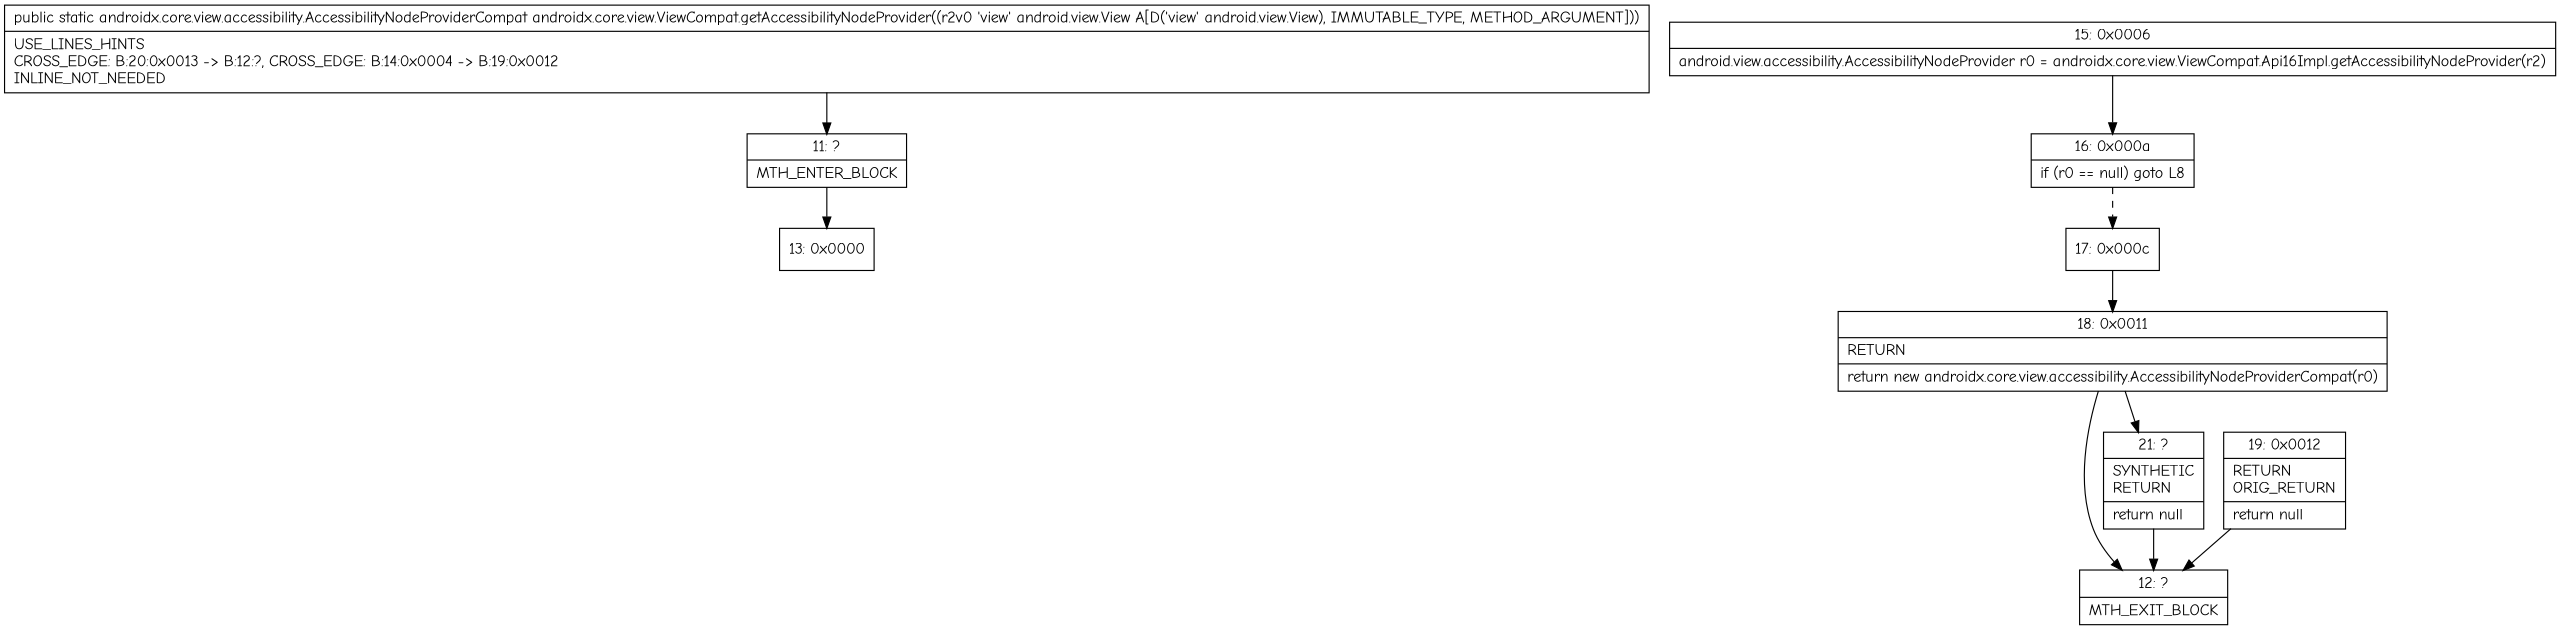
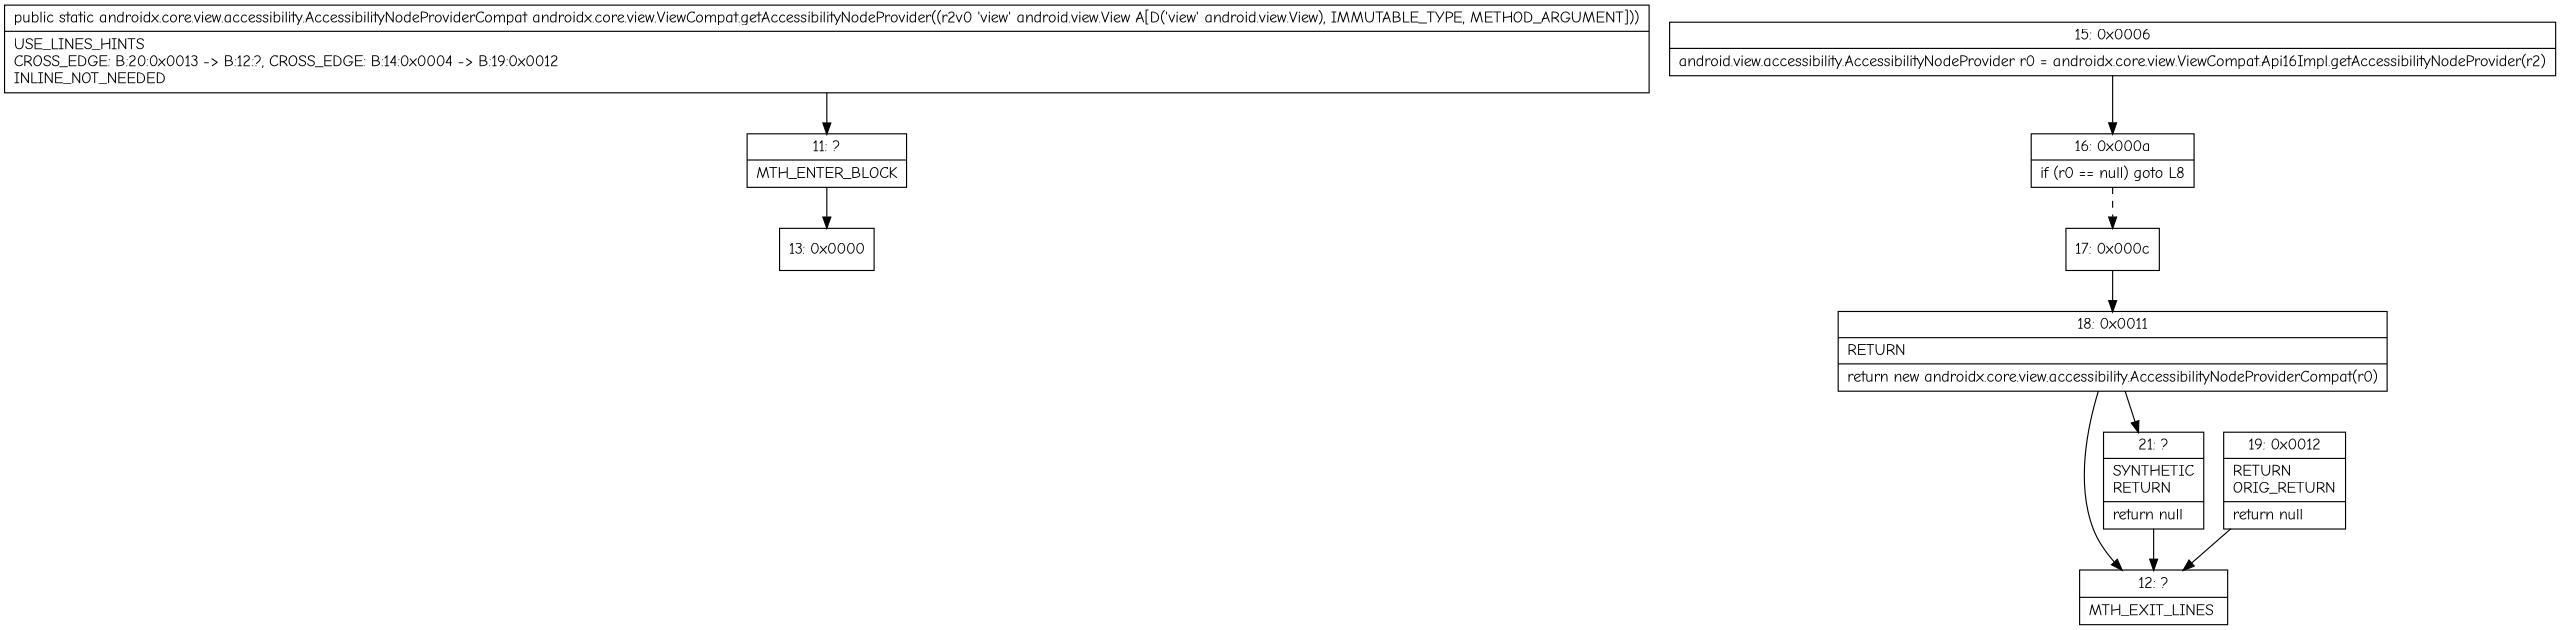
node "12: ?": text "MTH_EXIT_BLOCK" -> "MTH_EXIT_LINES"
